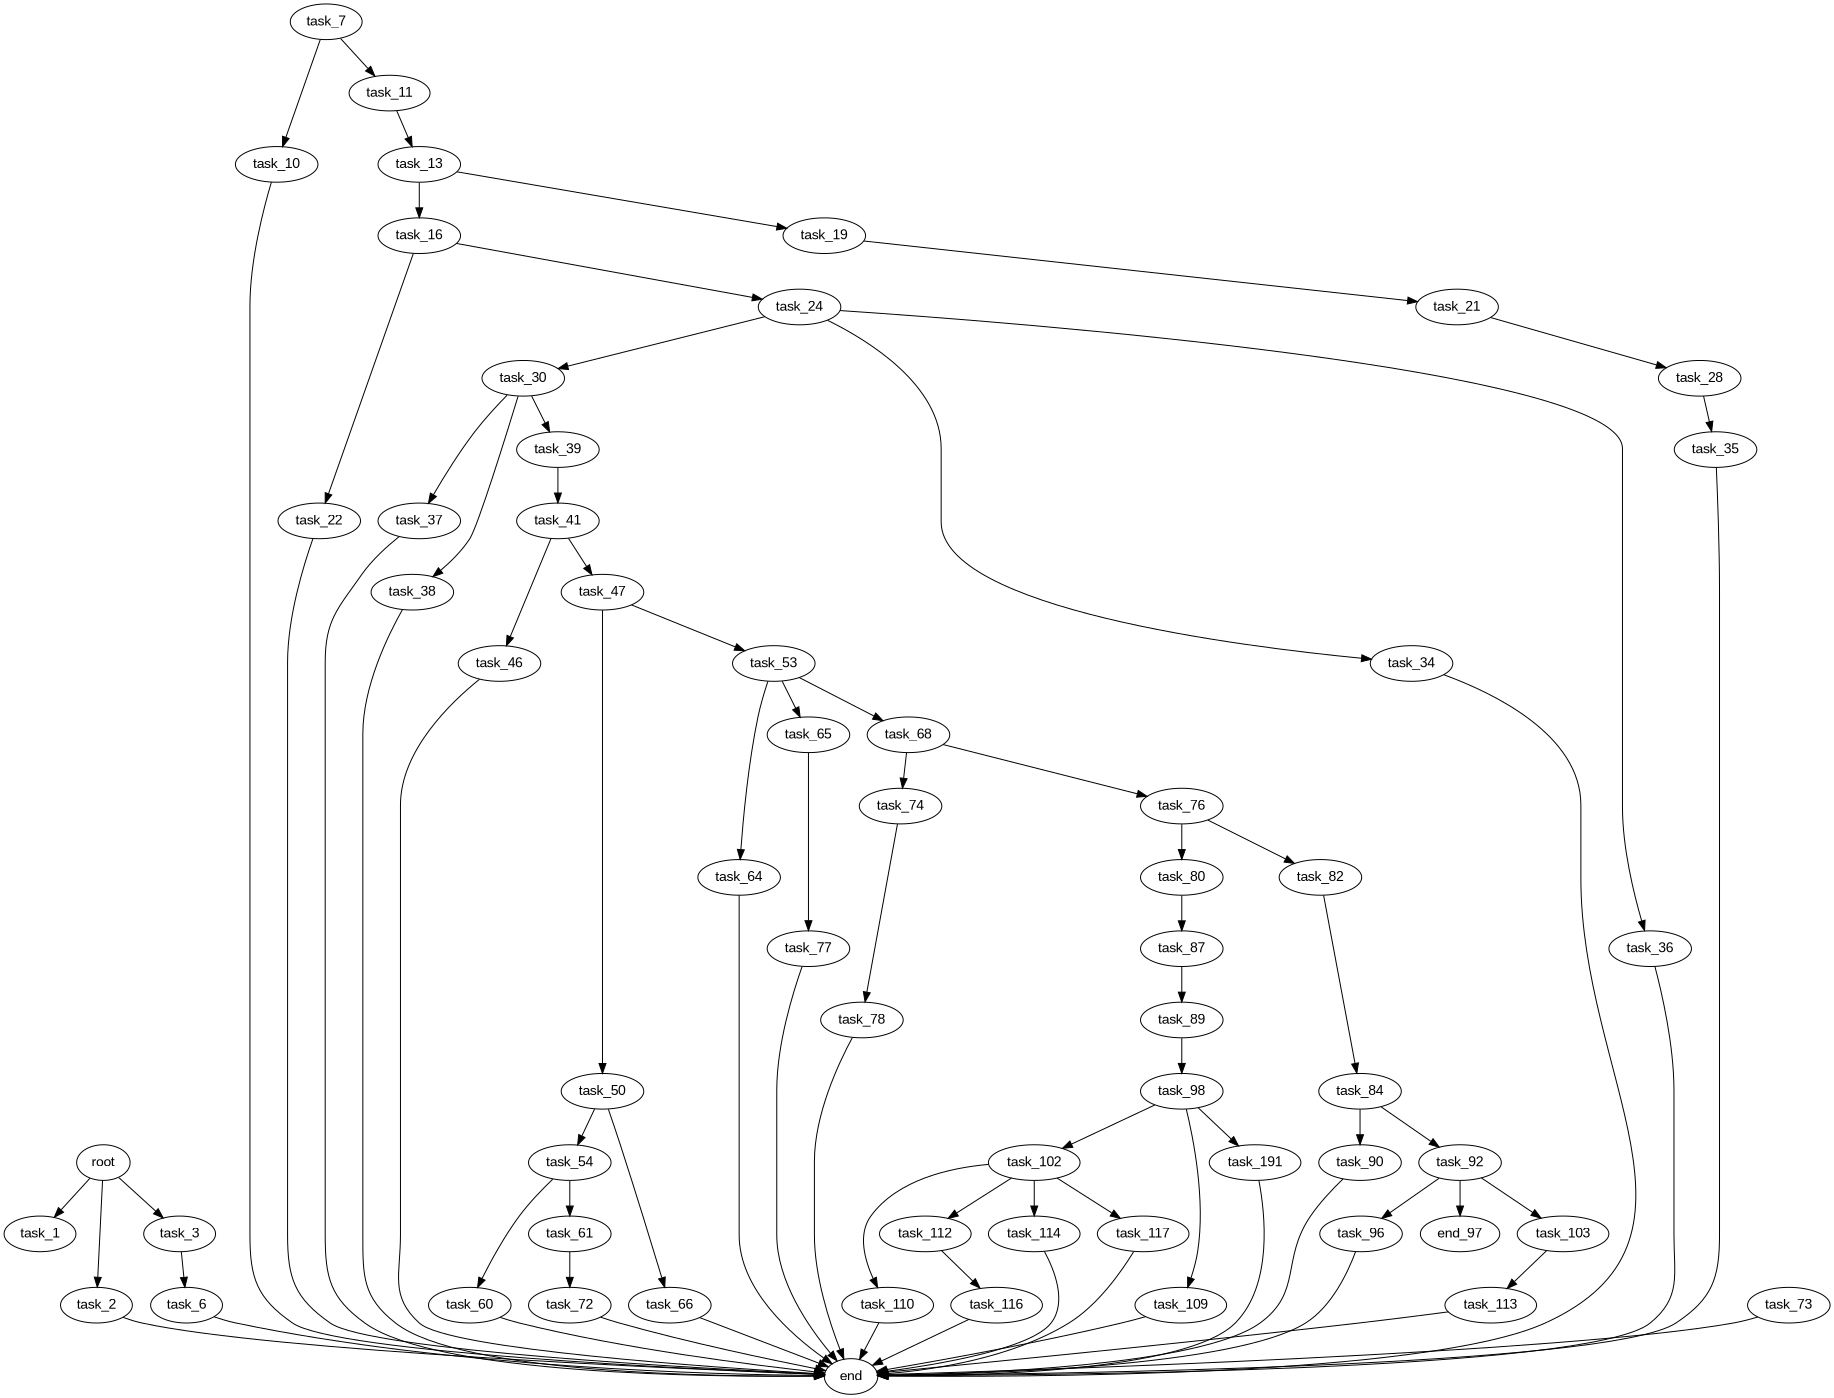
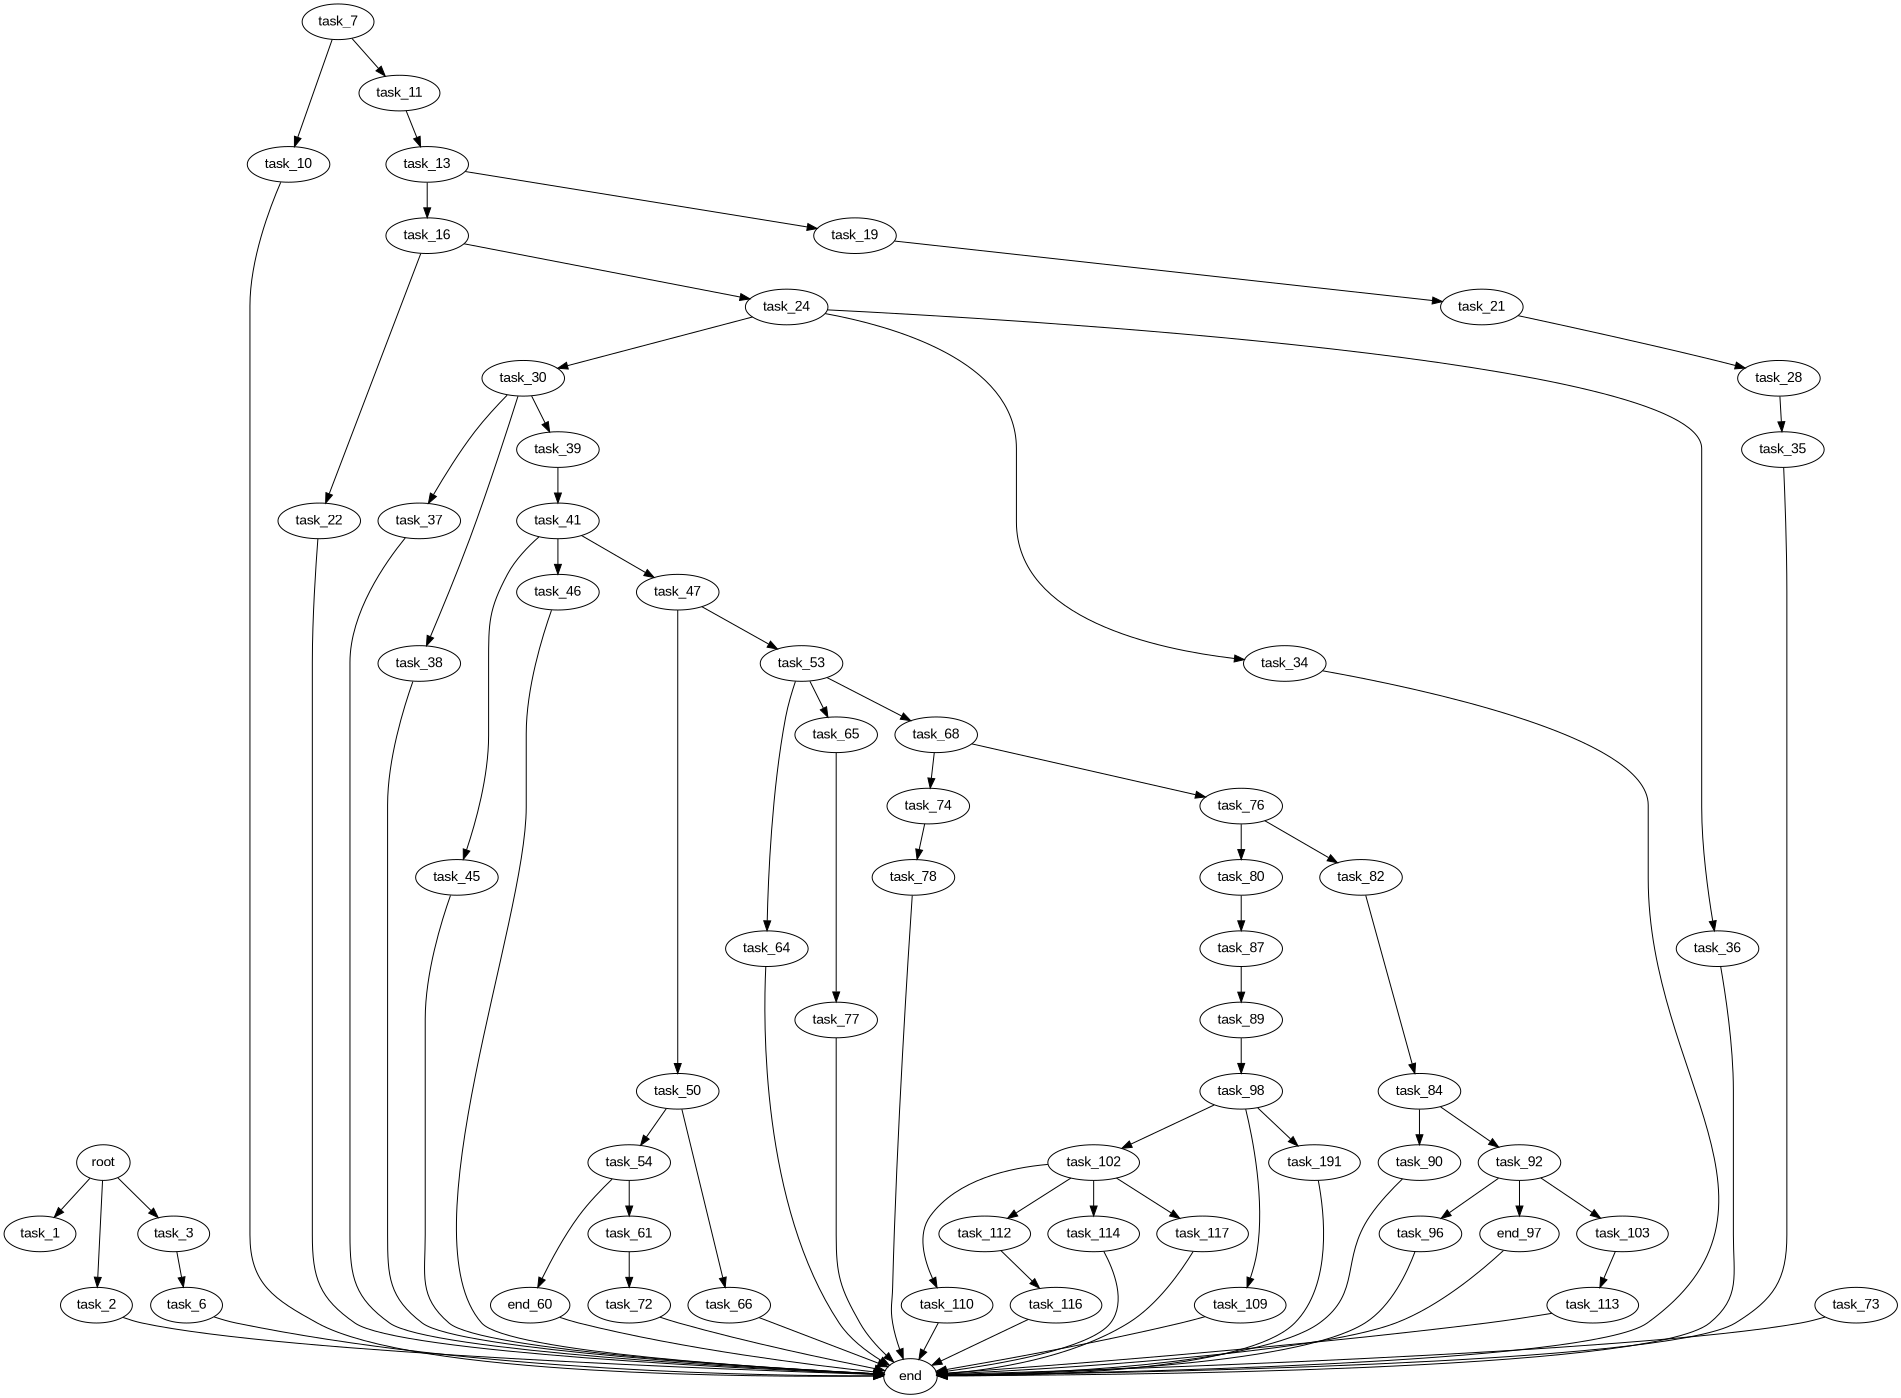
node "task_45": added
node "task_60": label "task_60" -> "end_60"
edge "end_97" -> "end": added
